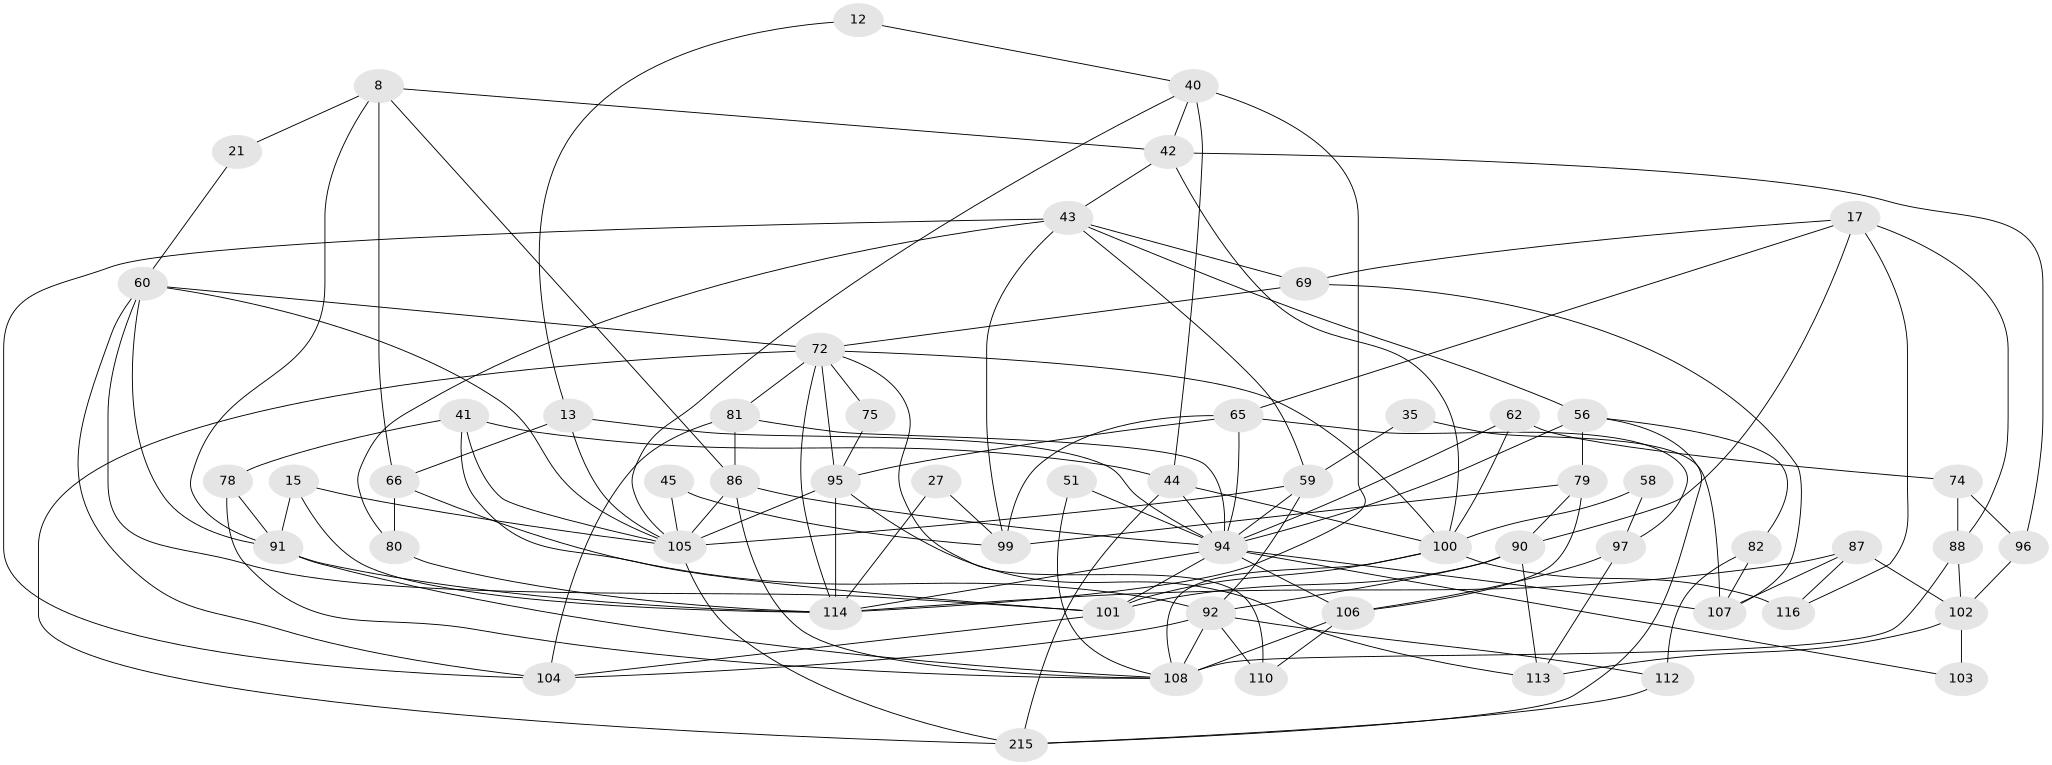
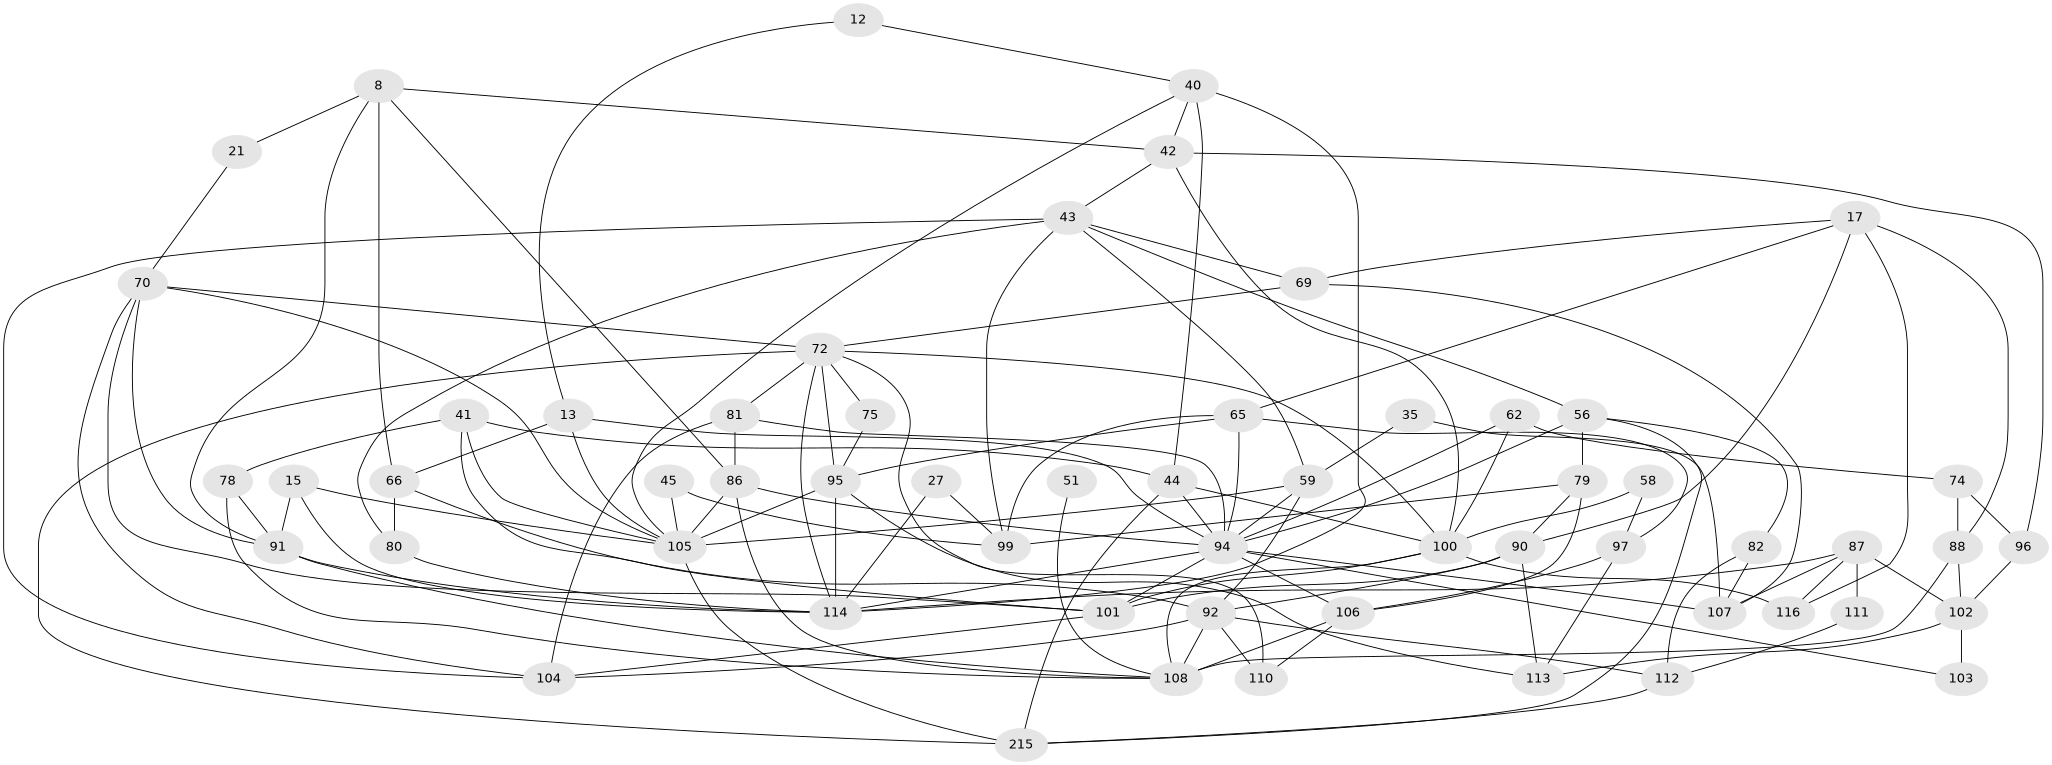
node "60": label "60" -> "70"
edge "51" -- "94": removed
node "111": added
